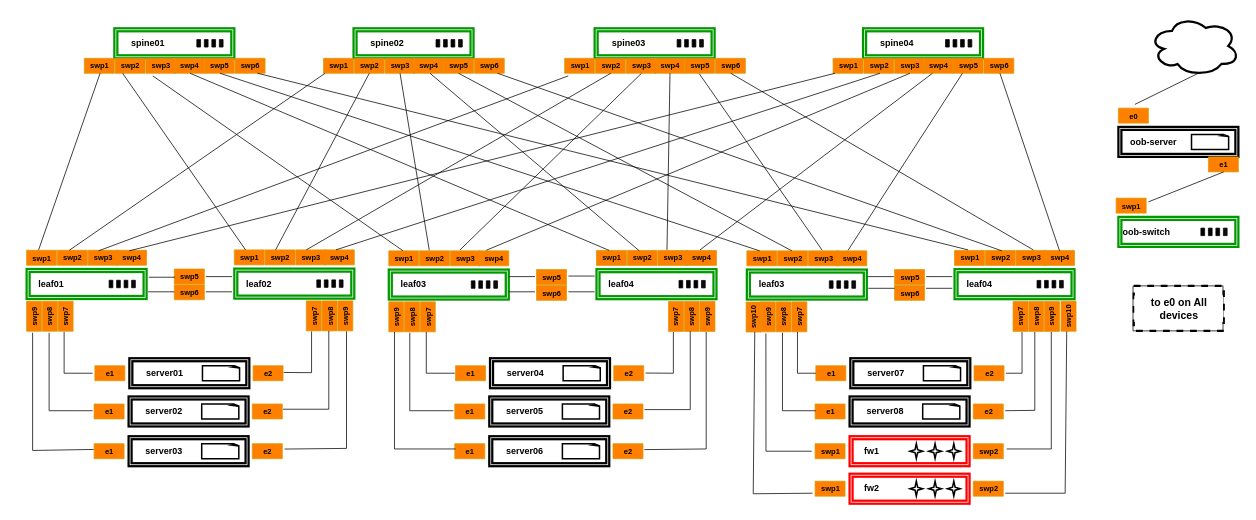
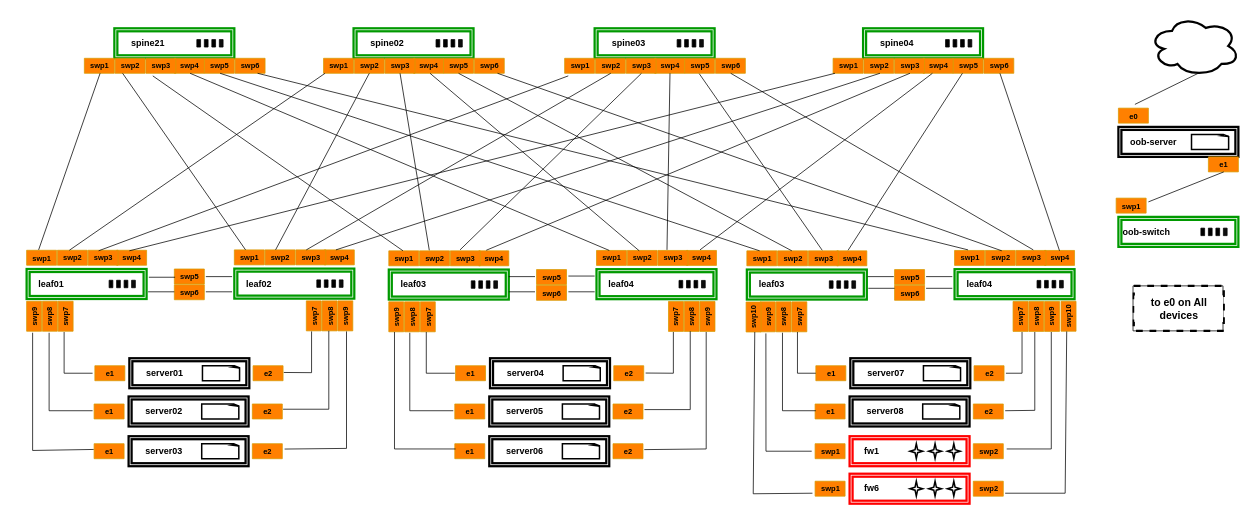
node "spine01": label "spine01" -> "spine21"
node "fw2": label "fw2" -> "fw6"
